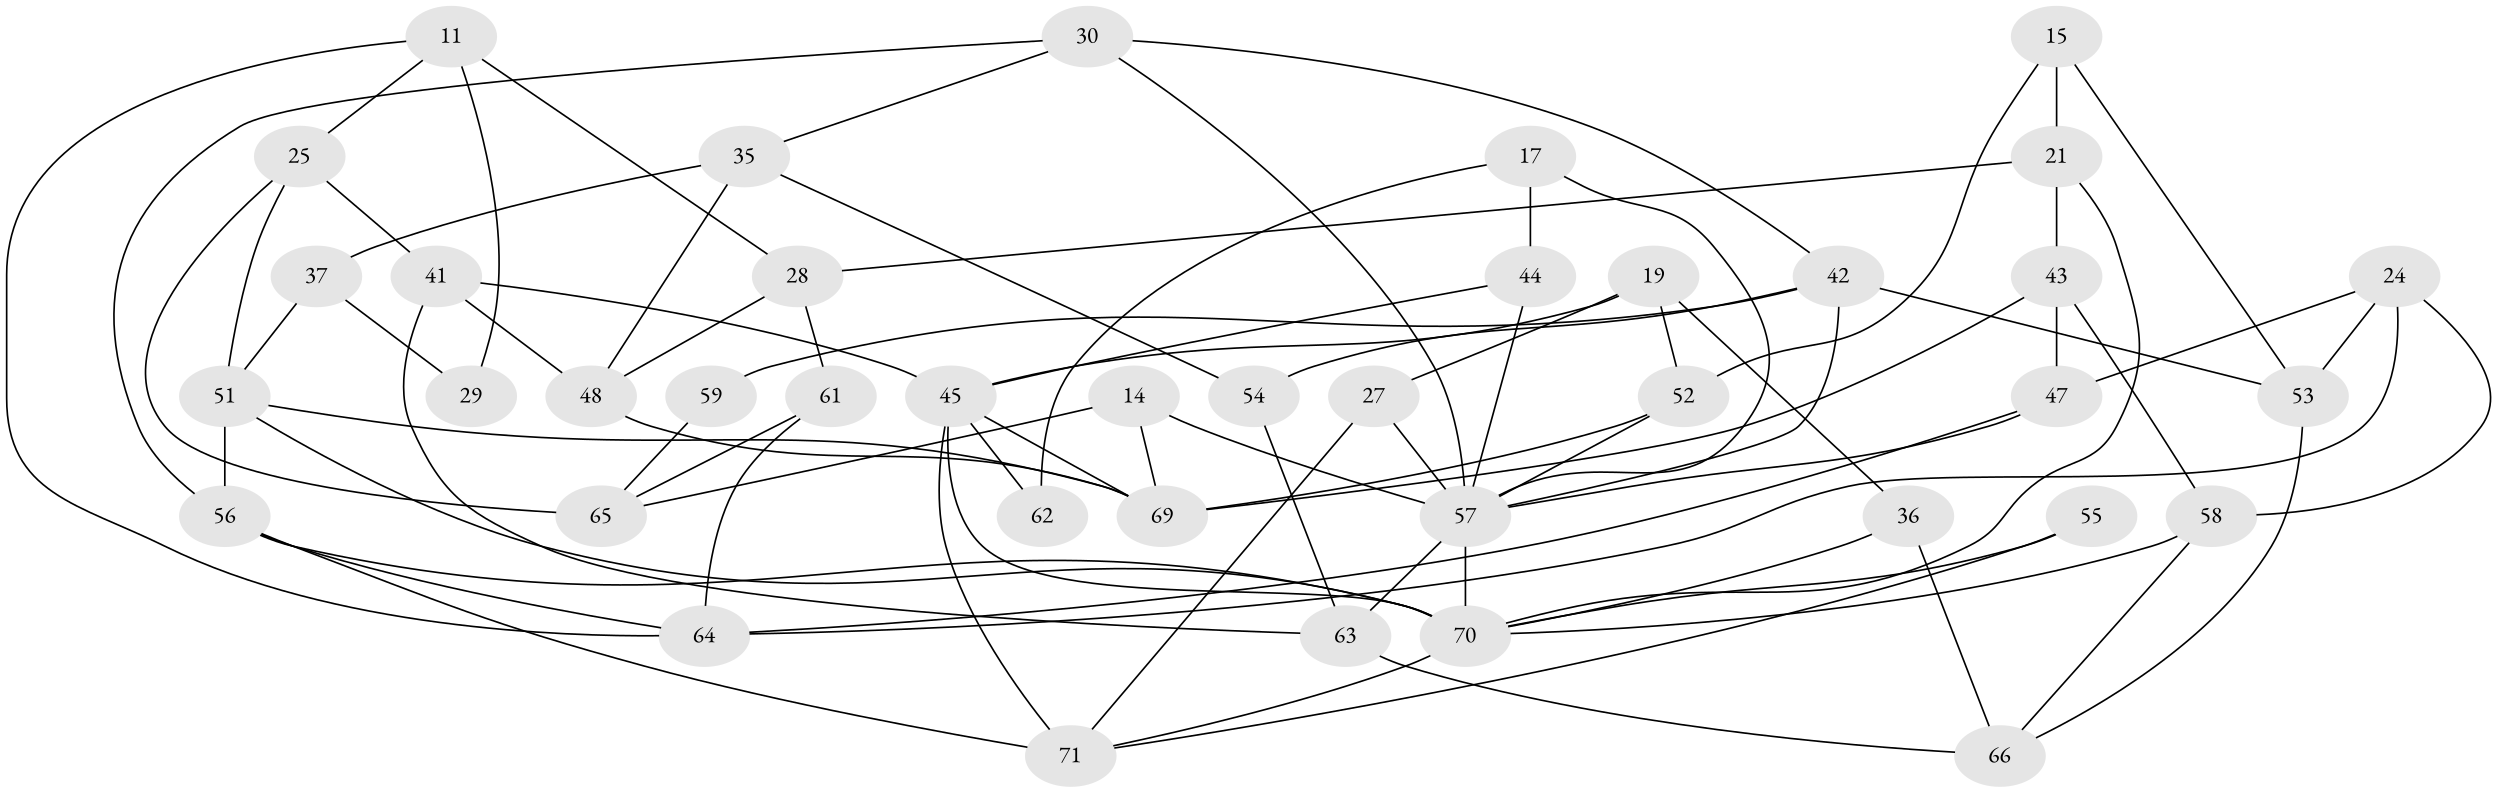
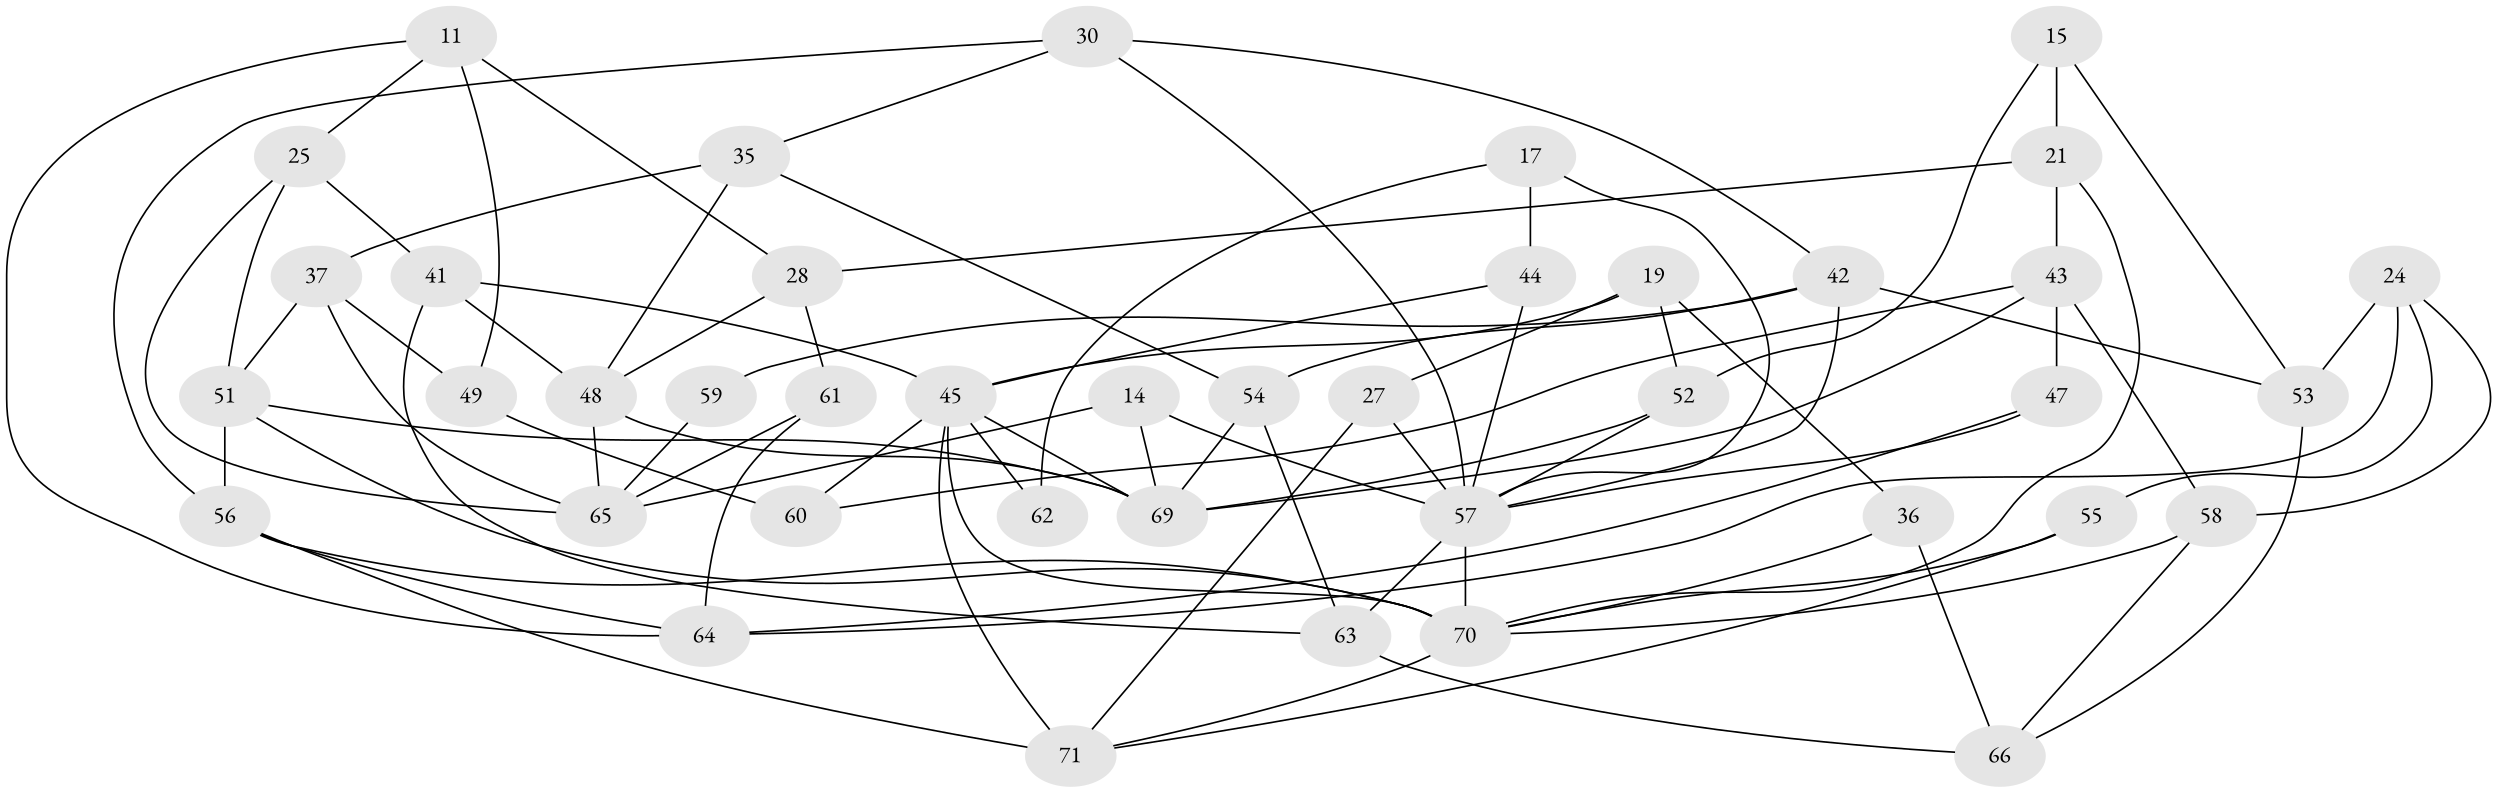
edge "24" -- "47": now "24" -- "55"
node "29": label "29" -> "49"
edge "37" -- "65": added
edge "54" -- "69": added
edge "48" -- "65": added
node "60": added
